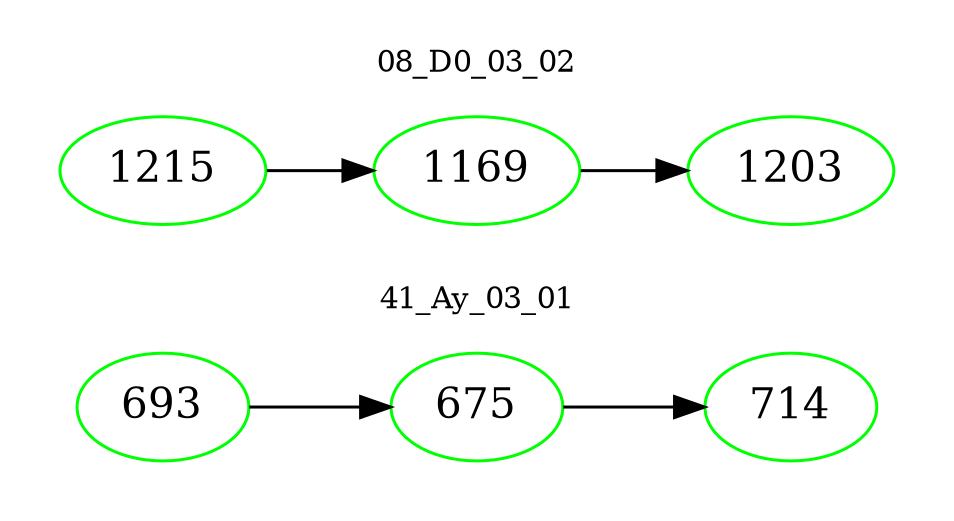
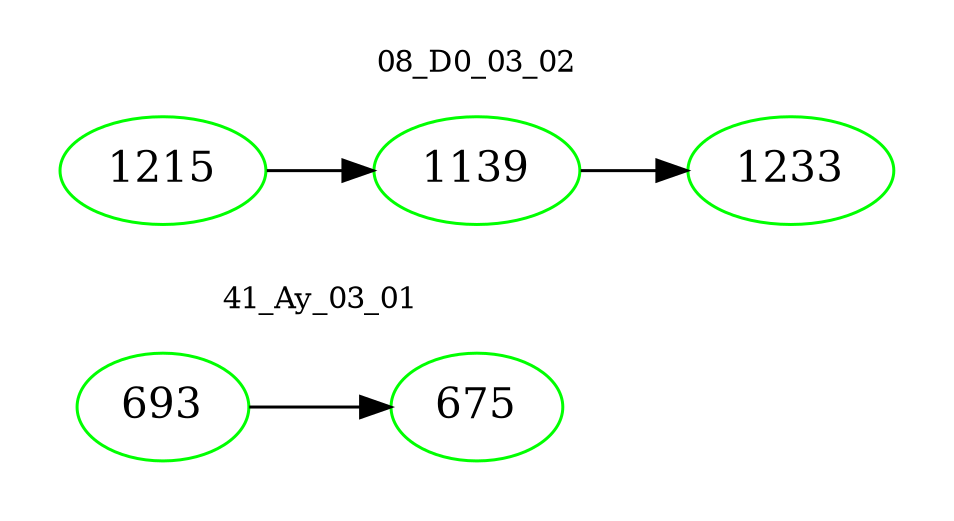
node "1169": label "1169" -> "1139"
node "1203": label "1203" -> "1233"
node "714": removed
